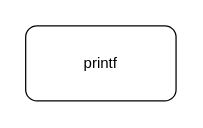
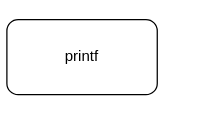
node "printf": moved (101, 63) -> (82, 57)
